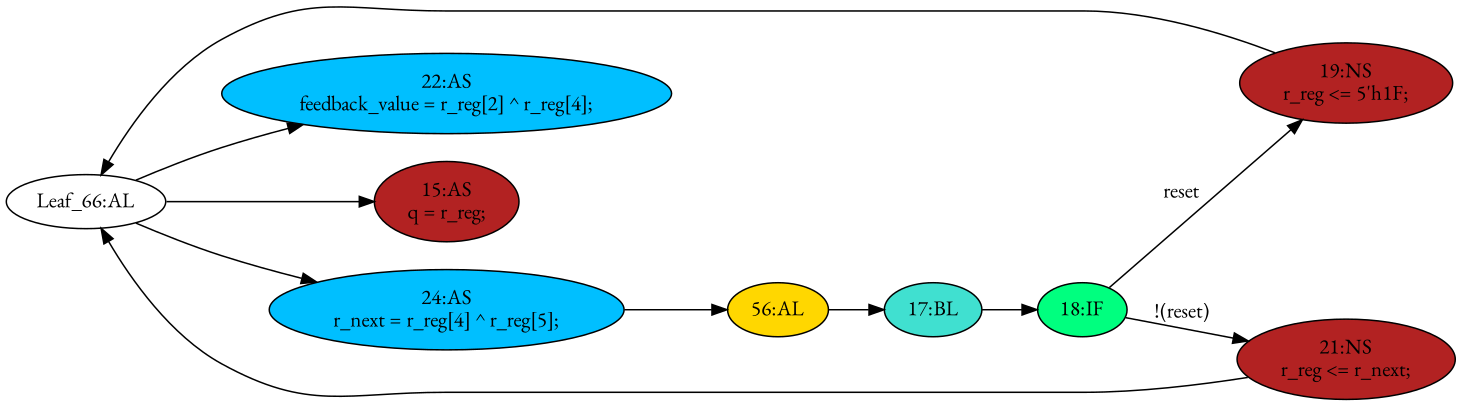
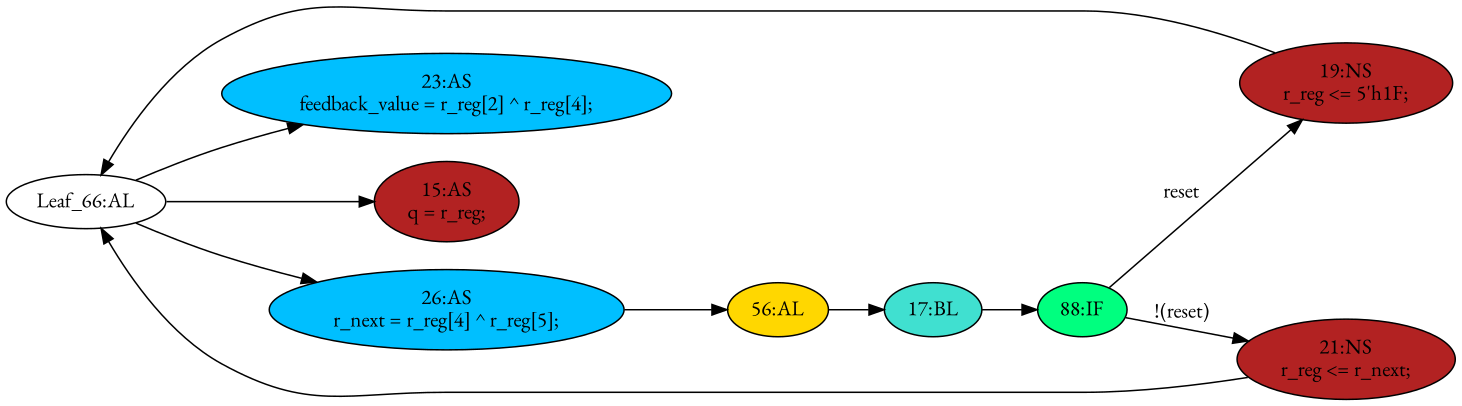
node "22:AS feedback_value = r_reg[2] ^ r_reg[4];": label "22:AS feedback_value = r_reg[2] ^ r_reg[4];" -> "23:AS feedback_value = r_reg[2] ^ r_reg[4];"
node "24:AS r_next = r_reg[4] ^ r_reg[5];": label "24:AS r_next = r_reg[4] ^ r_reg[5];" -> "26:AS r_next = r_reg[4] ^ r_reg[5];"
node "18:IF": label "18:IF" -> "88:IF"
